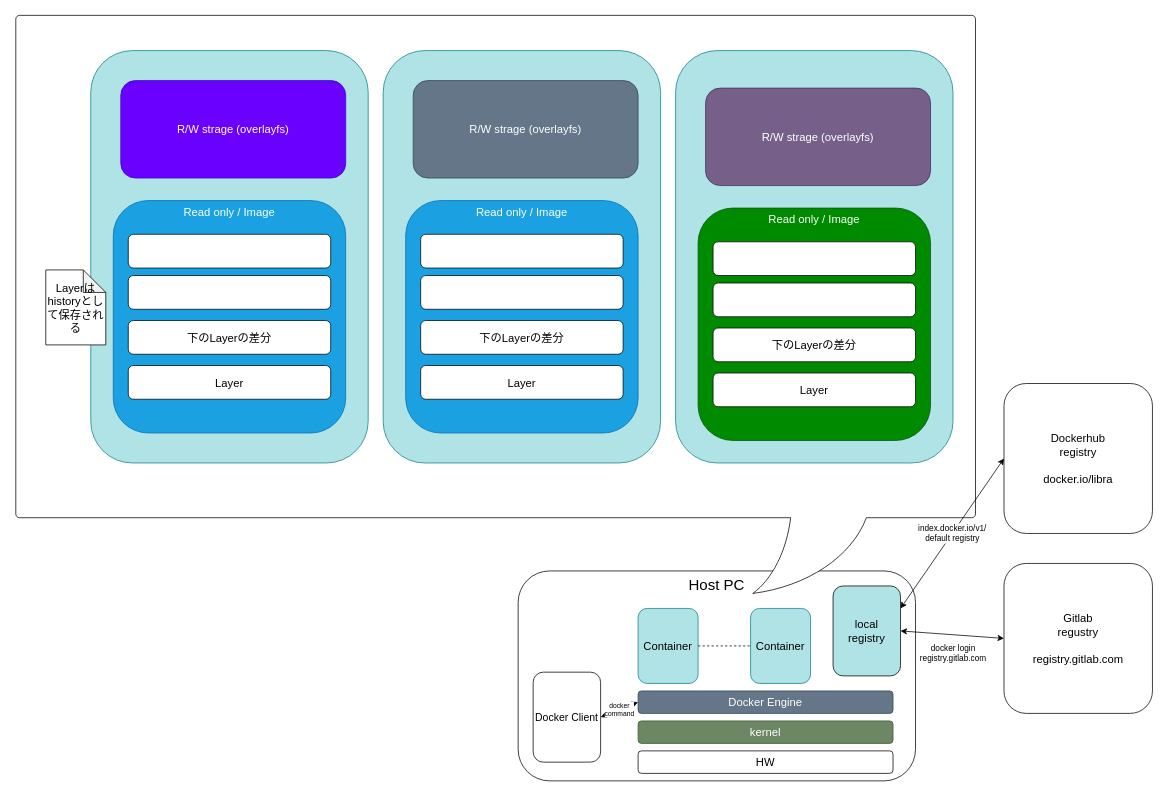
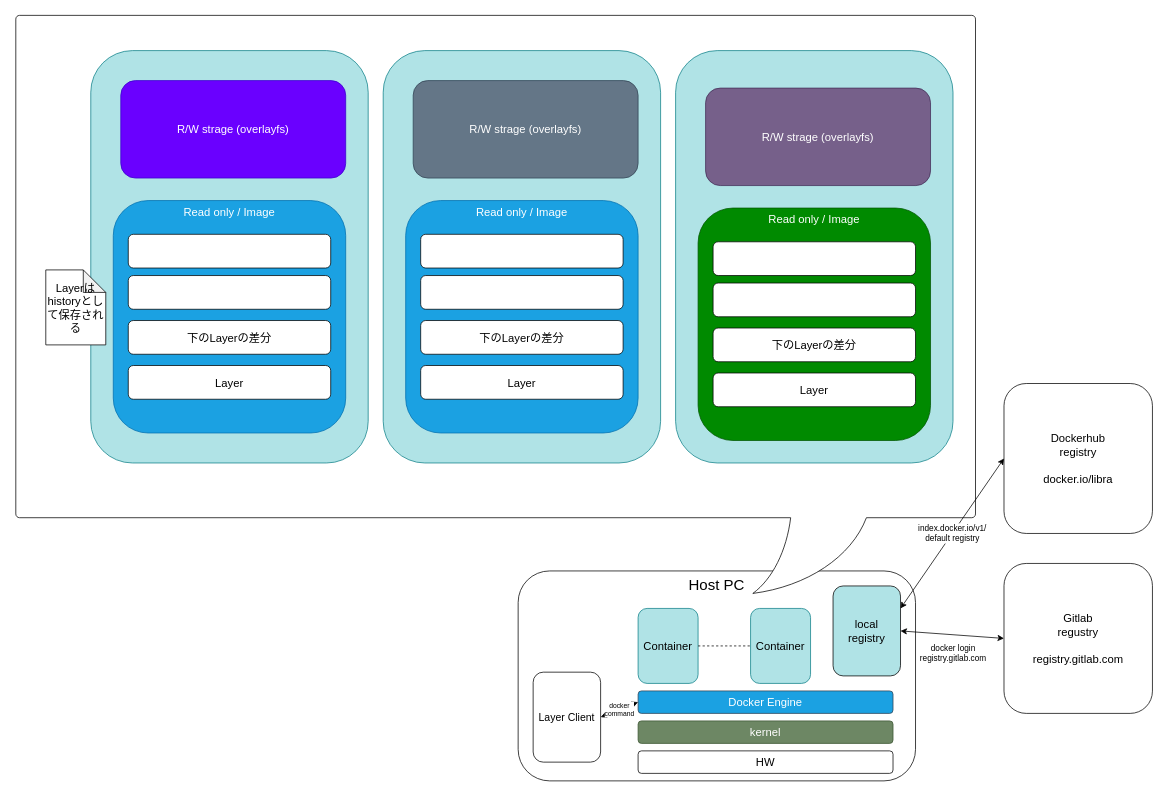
node "Docker Engine": fillcolor #647687 -> #1ba1e2
node "Docker Client": label "Docker Client" -> "Layer Client"
